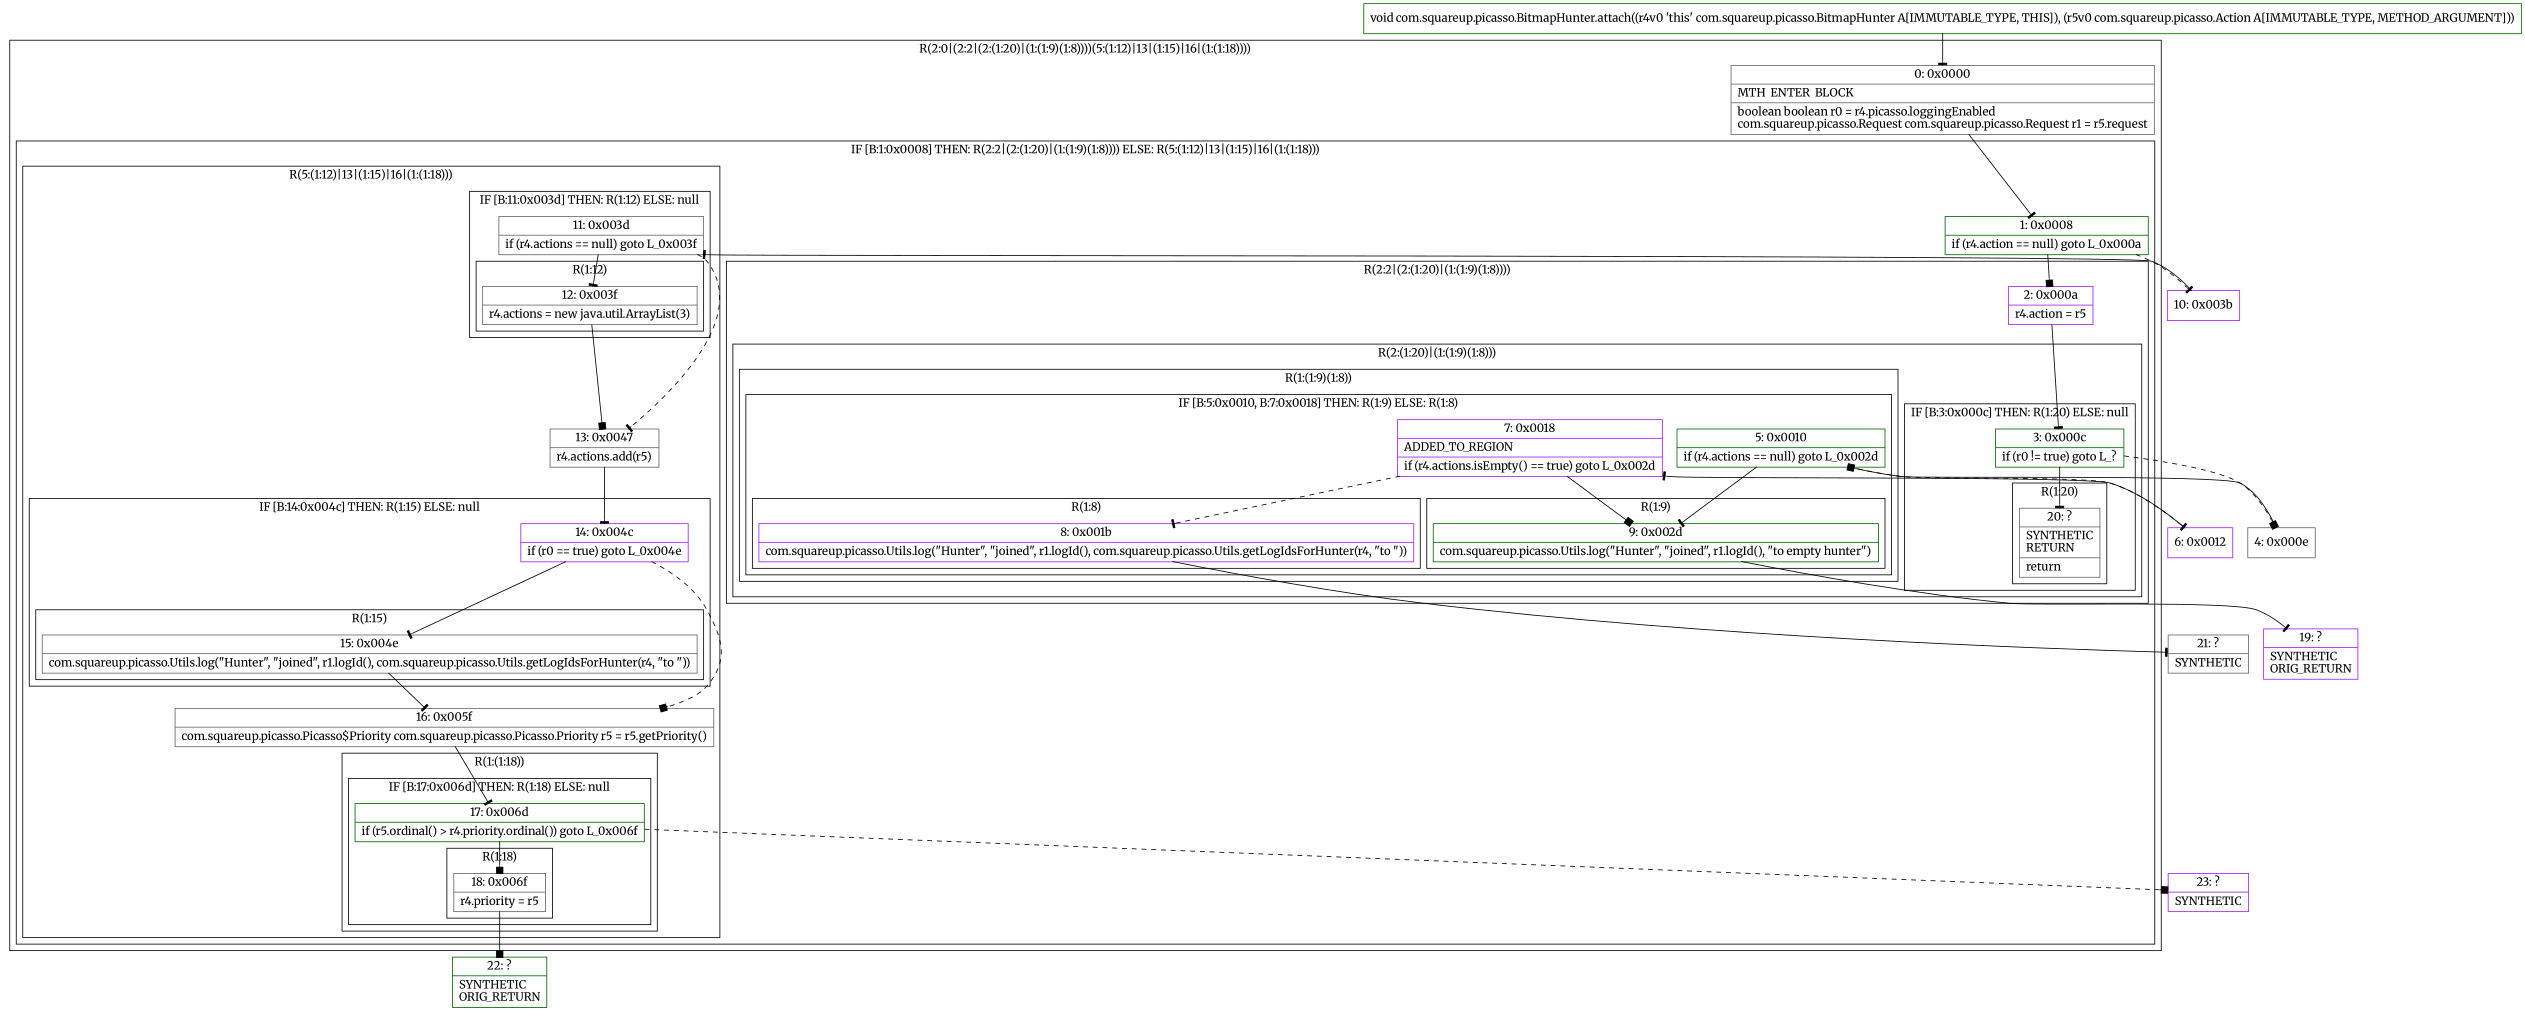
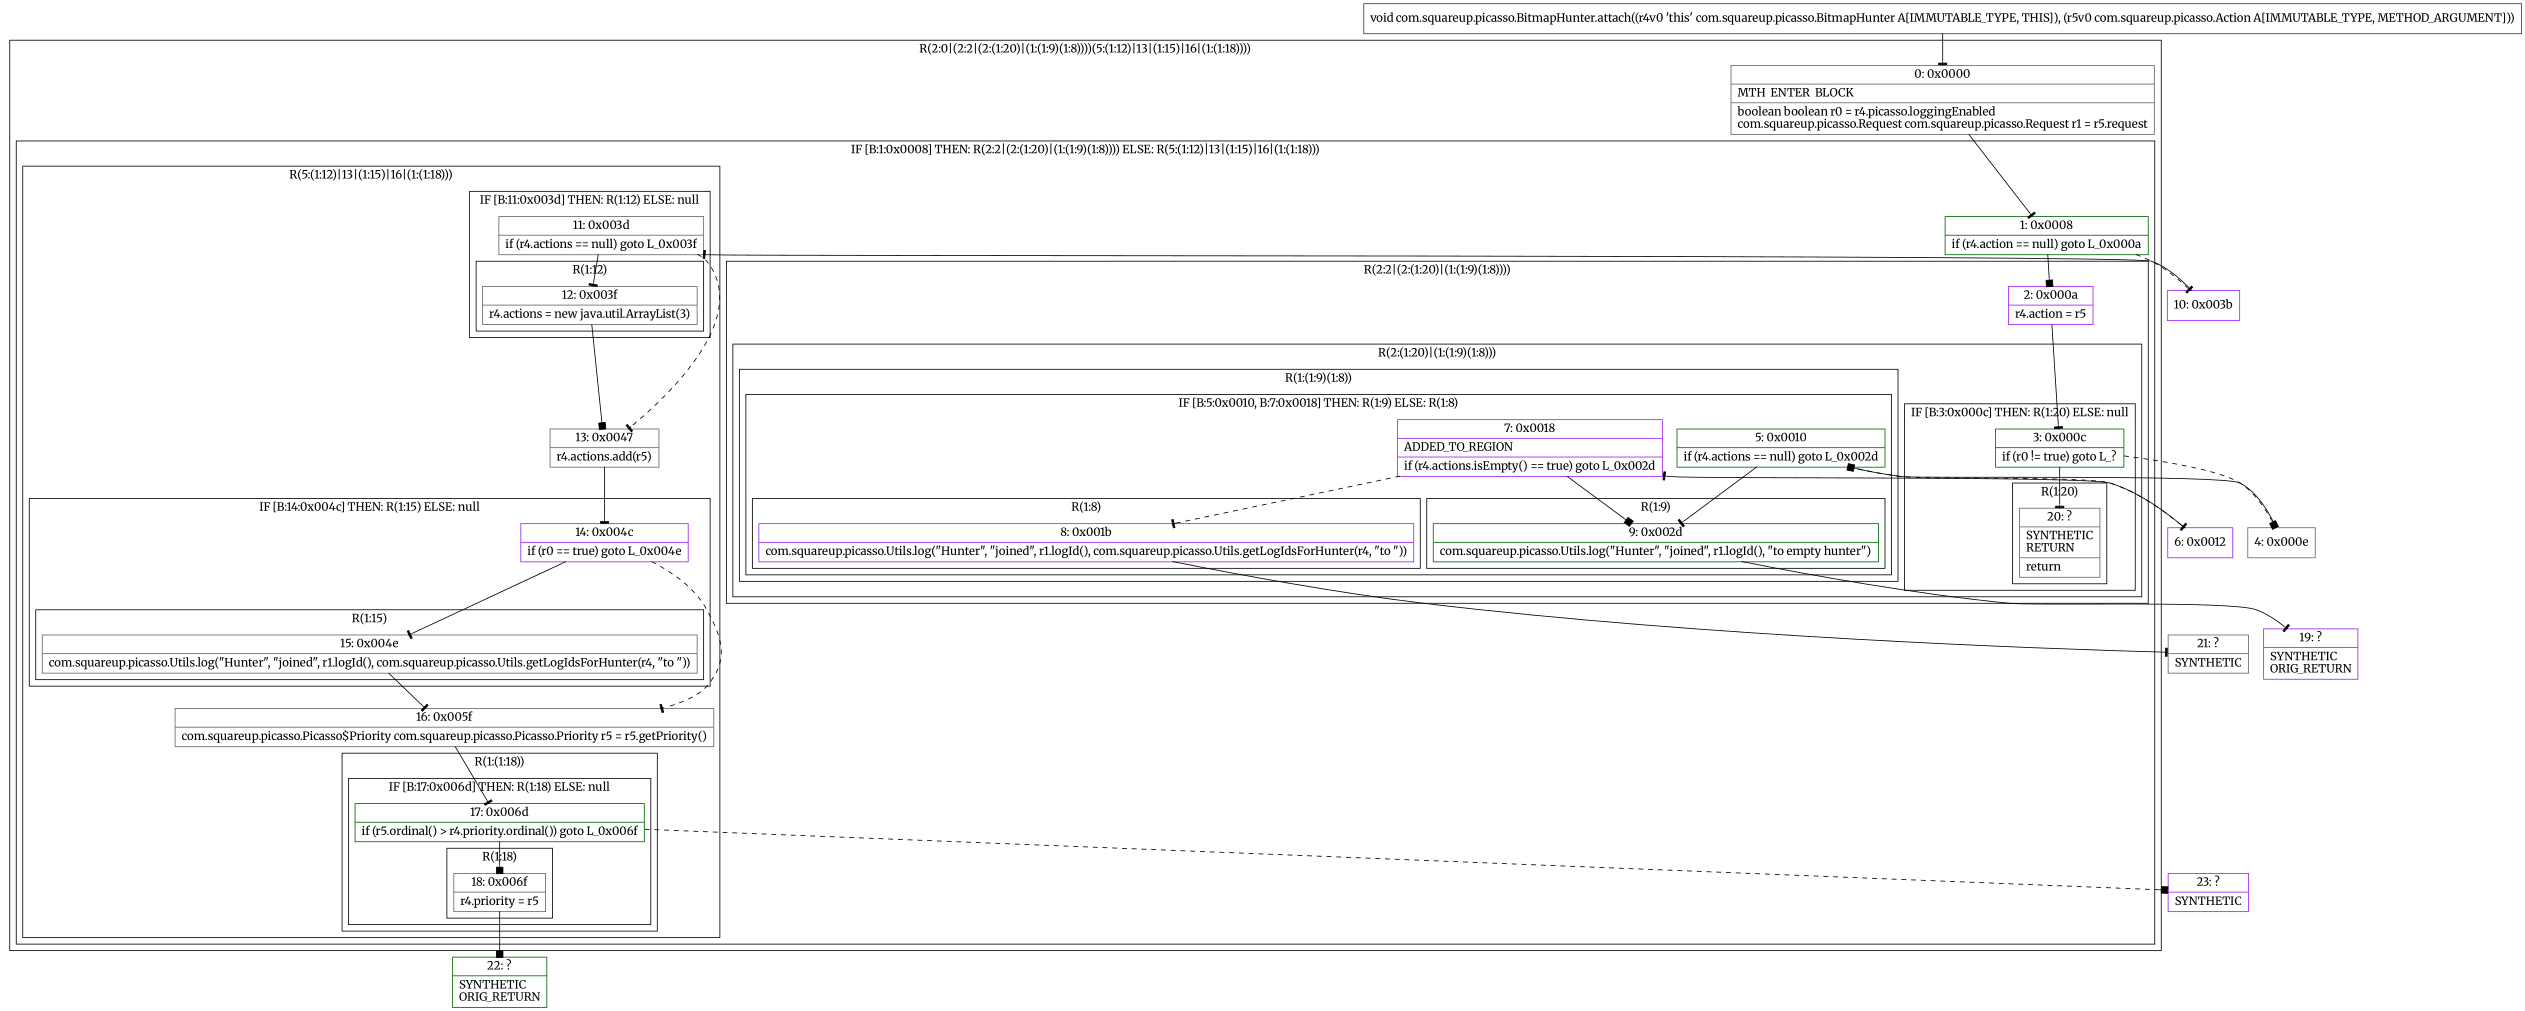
edge "14: 0x004c" -> "16: 0x005f": arrowhead box -> tee
